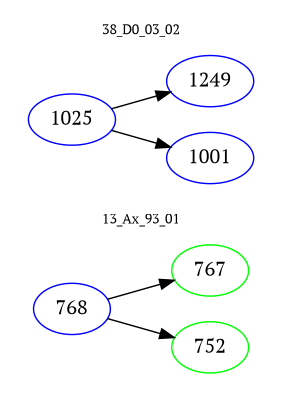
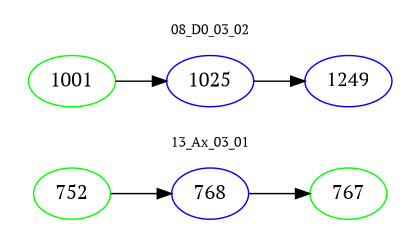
cluster "38_D0_03_02": label "38_D0_03_02" -> "08_D0_03_02"
edge "1025" -> "1001": reversed
node "1001": color blue -> green
cluster "13_Ax_93_01": label "13_Ax_93_01" -> "13_Ax_03_01"
edge "768" -> "752": reversed
